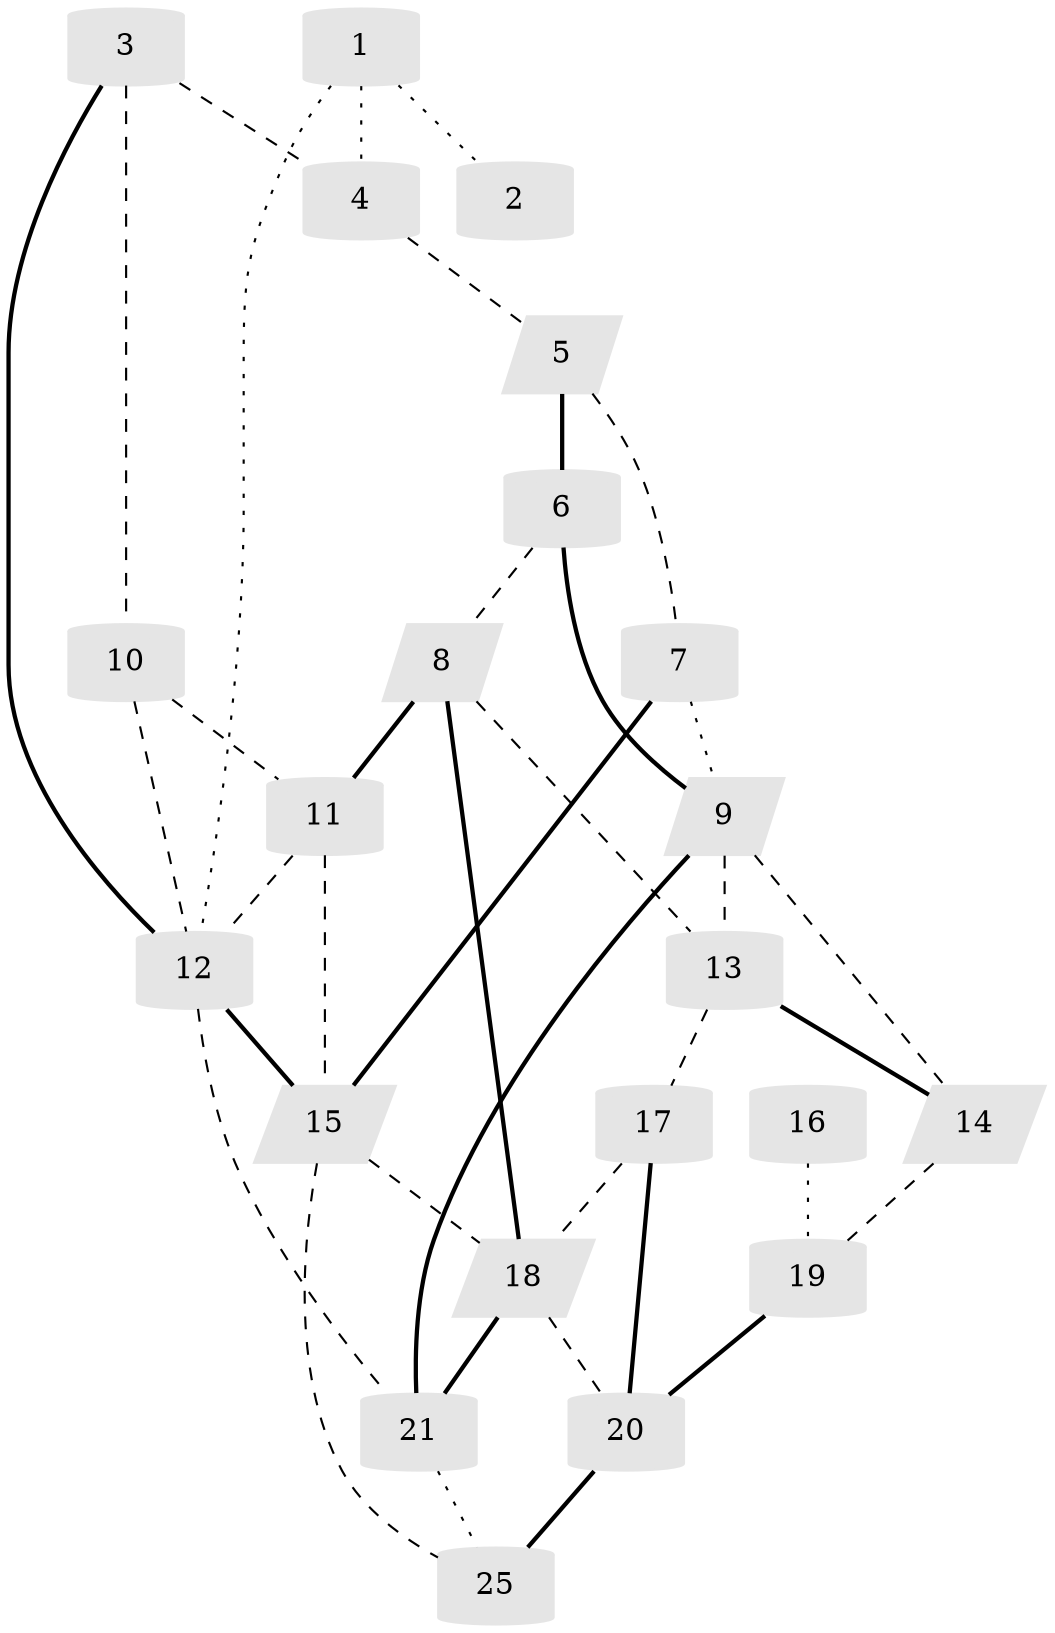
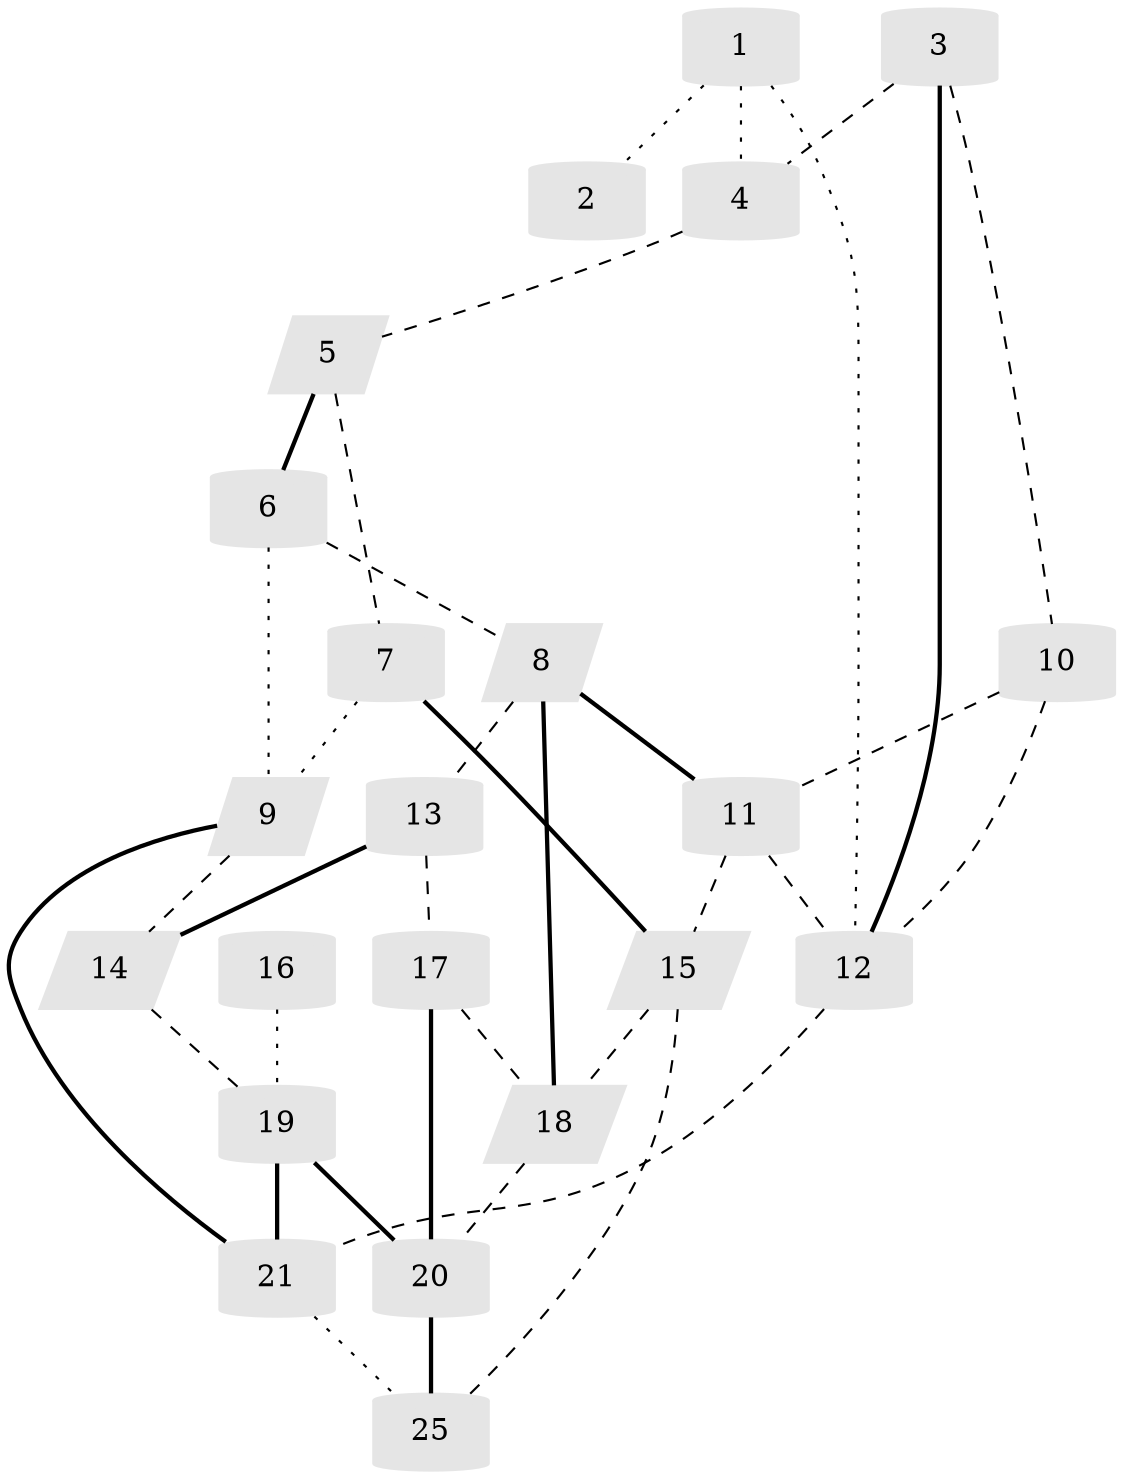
edge "6" -- "9": style bold -> dotted
edge "9" -- "13": removed
edge "12" -- "15": removed
edge "18" -- "21": now "19" -- "21"
